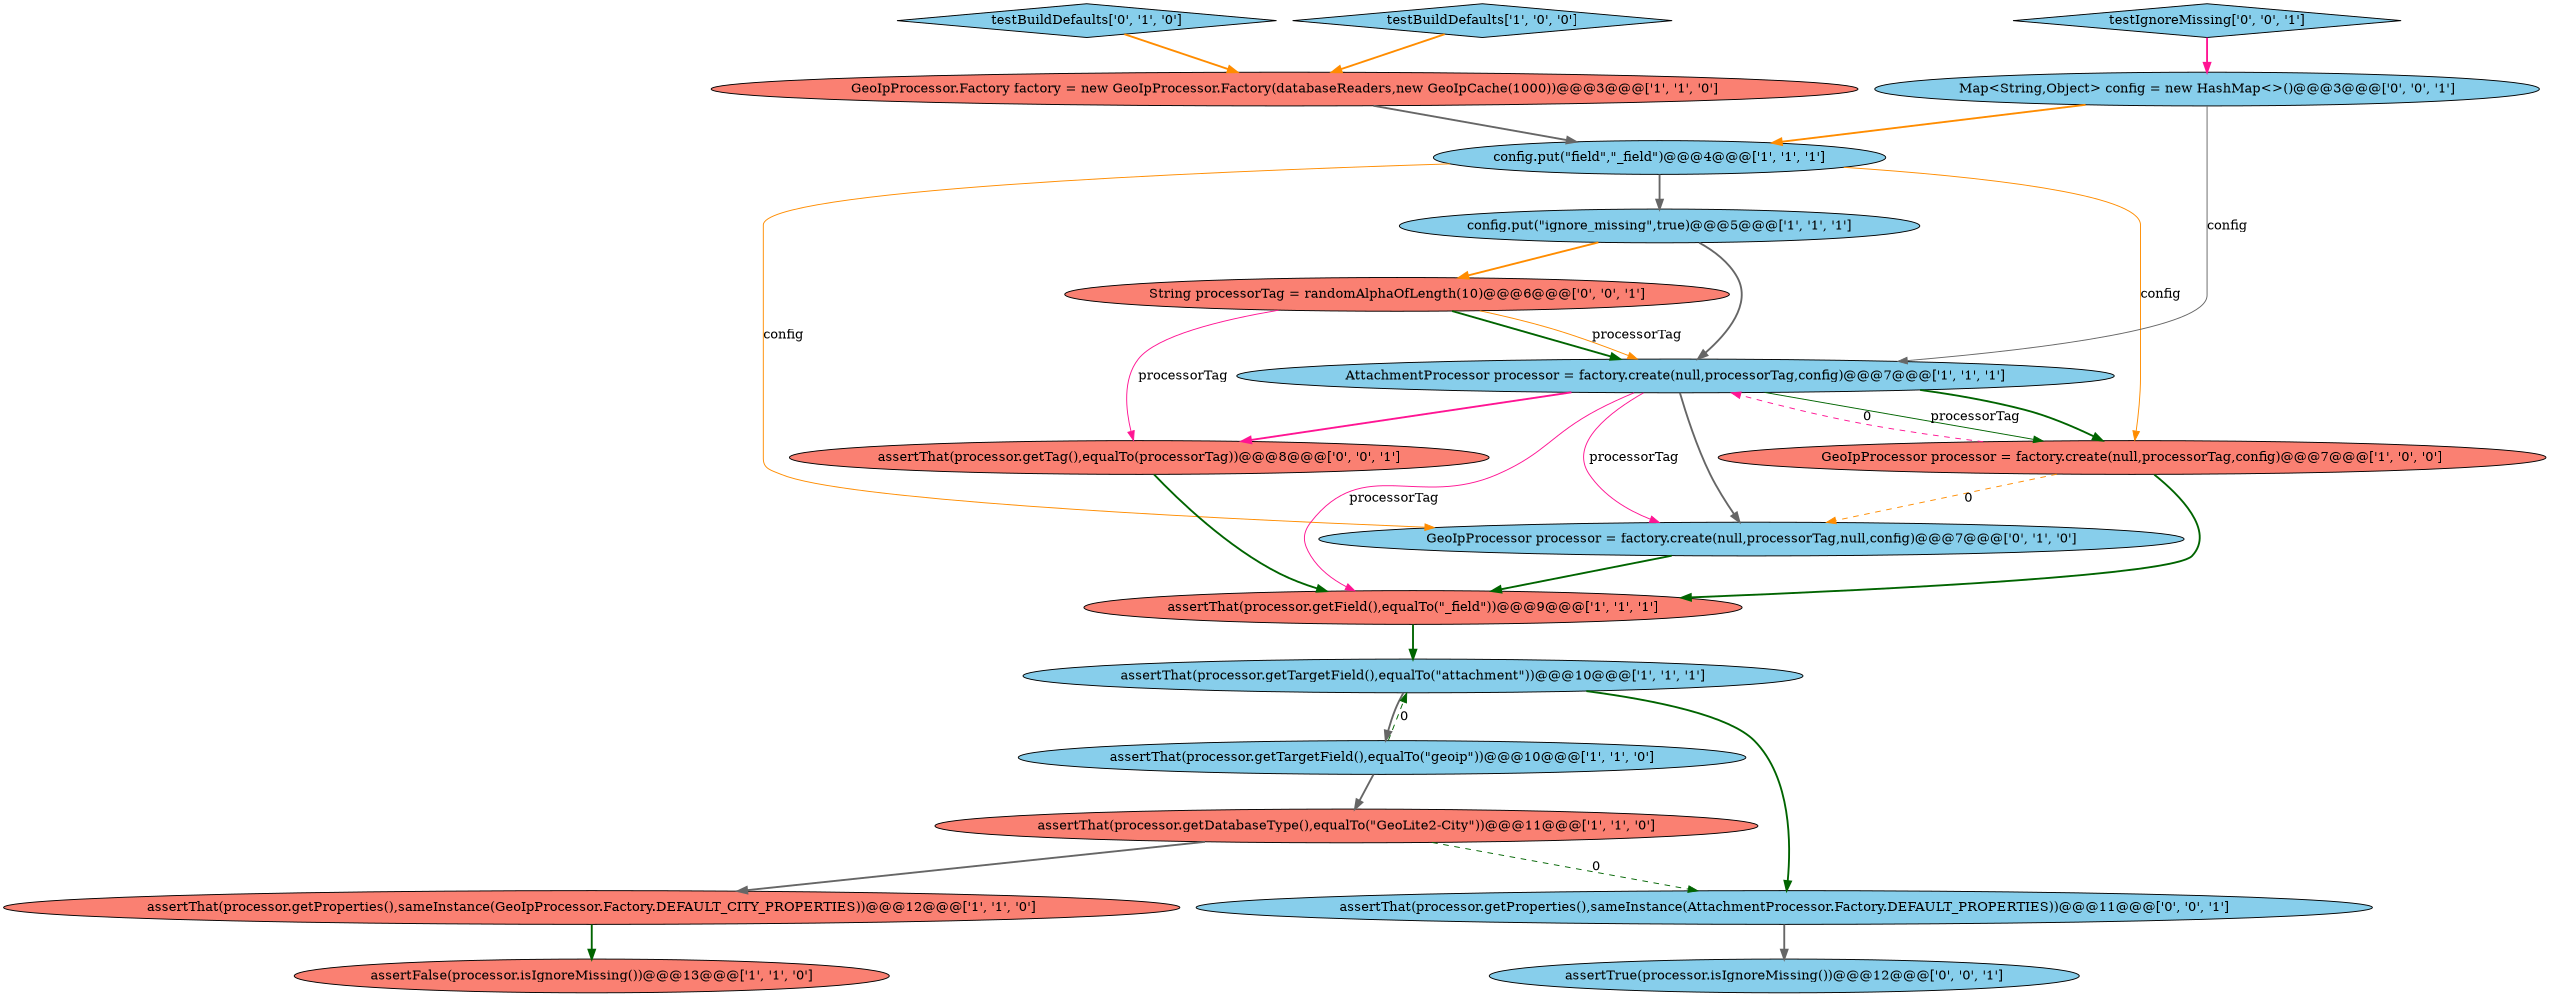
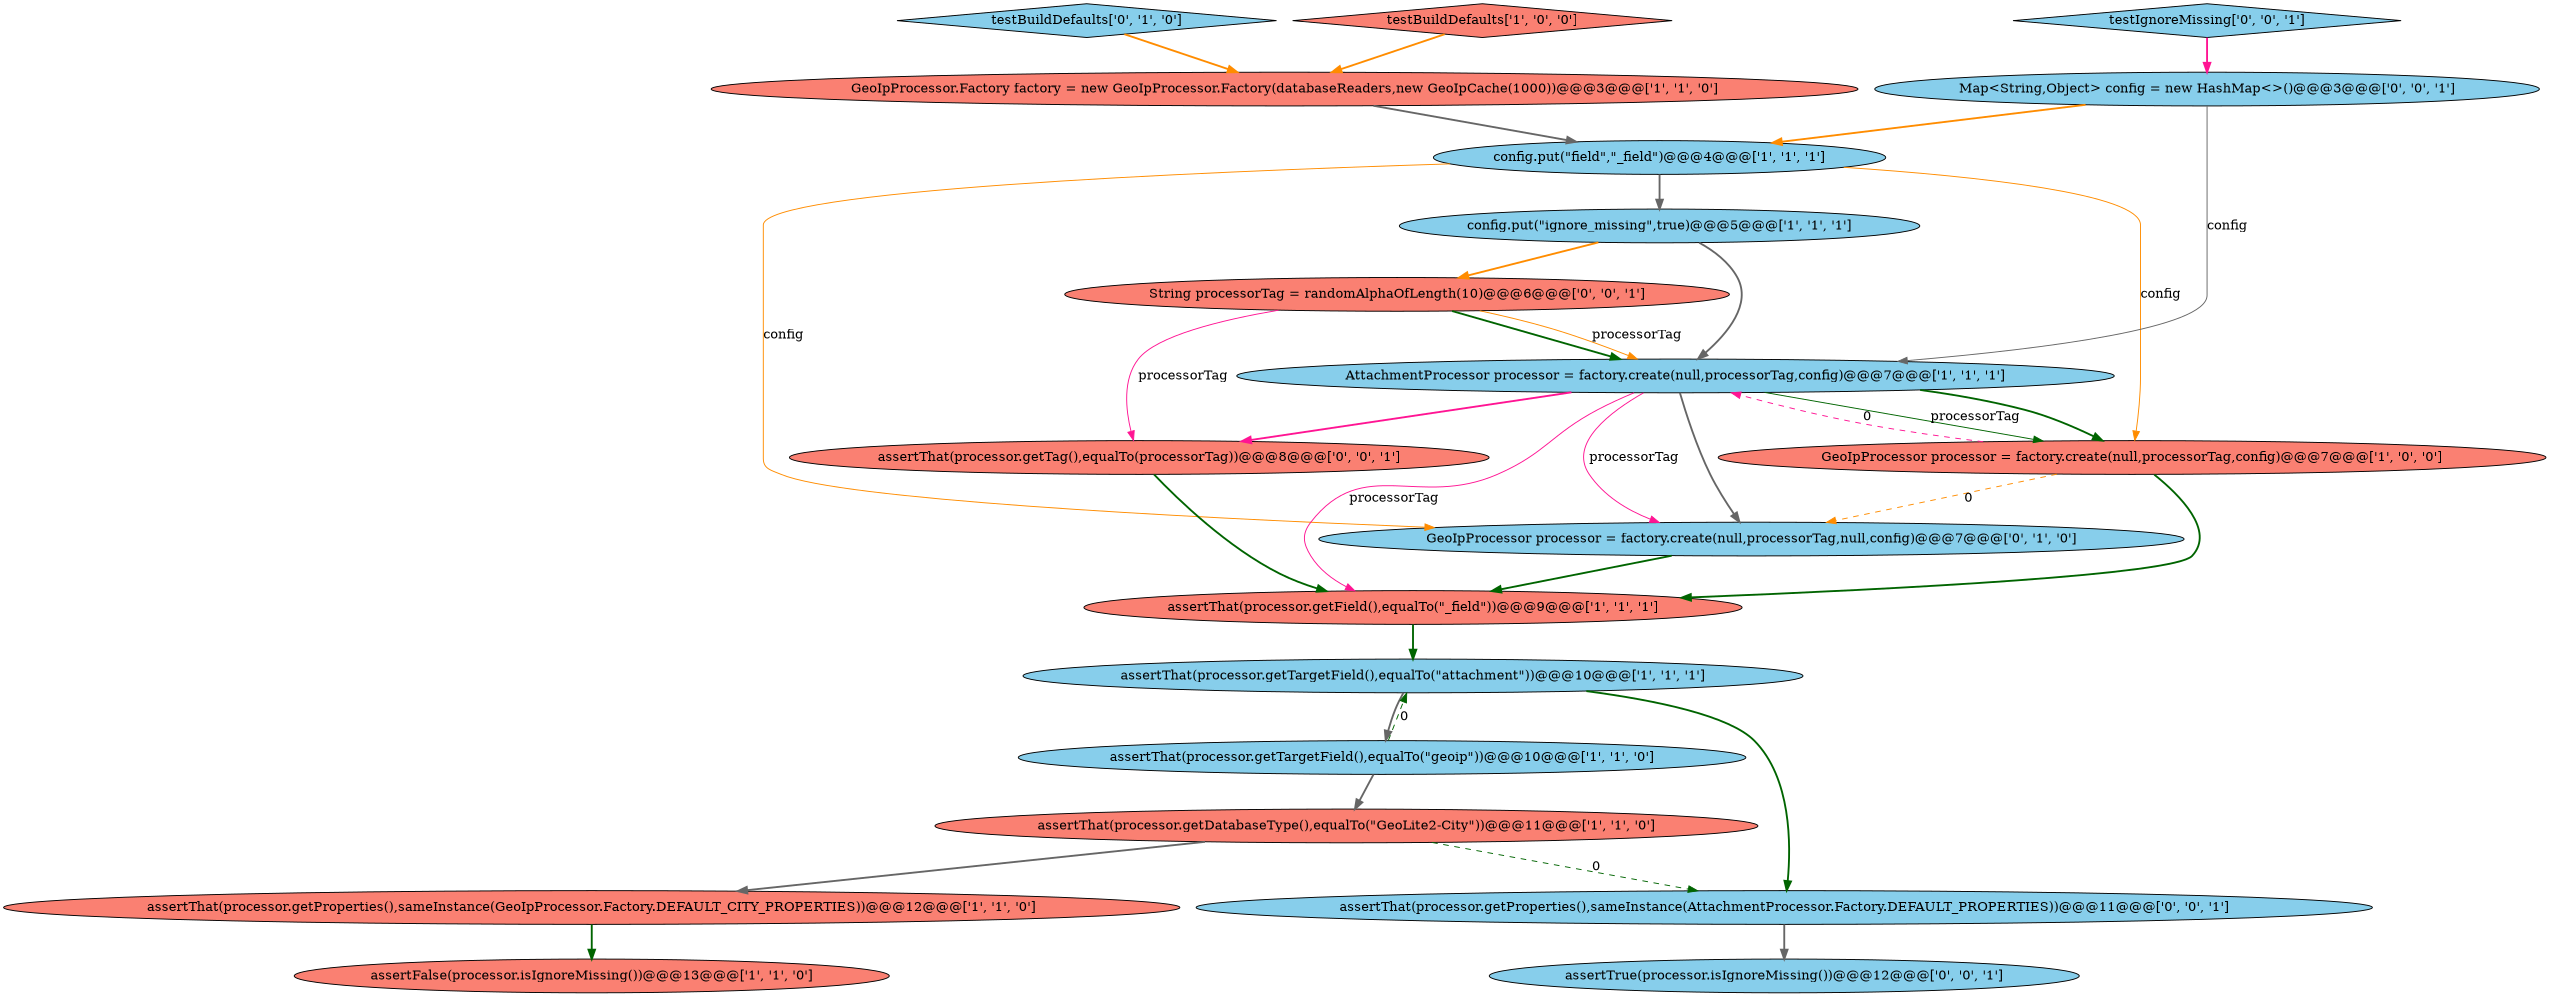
node "testBuildDefaults['1', '0', '0']": fillcolor skyblue -> salmon
